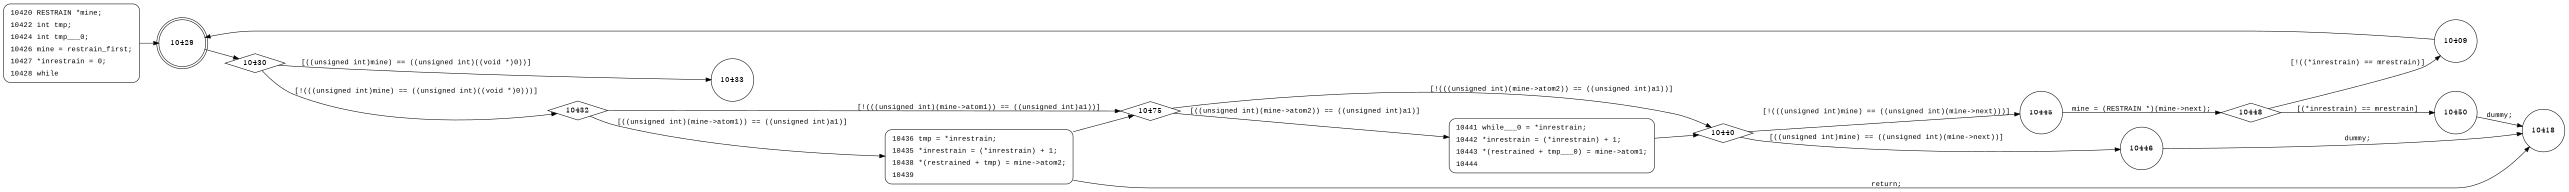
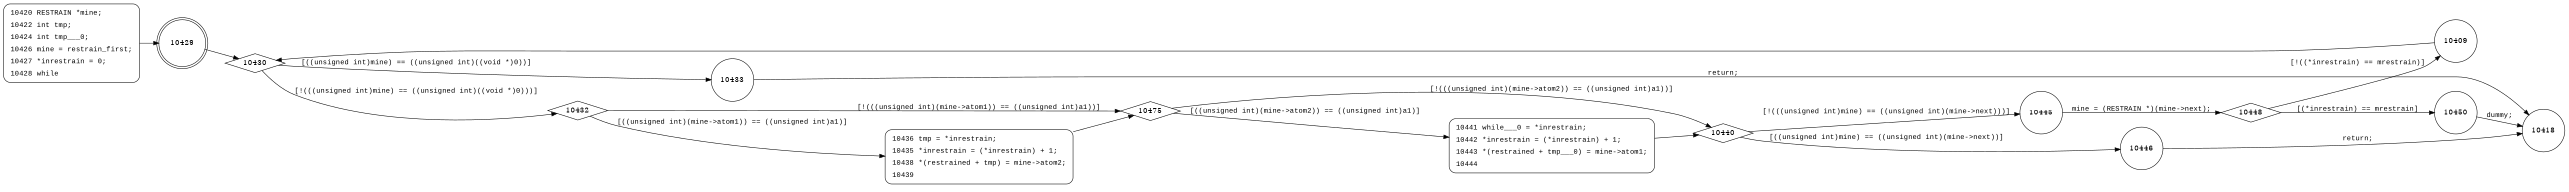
edge "10409" -> "10429": now "10409" -> "10430"
edge "10446" -> "10418": label "dummy;" -> "return;"
edge "10436" -> "10418": now "10433" -> "10418"
